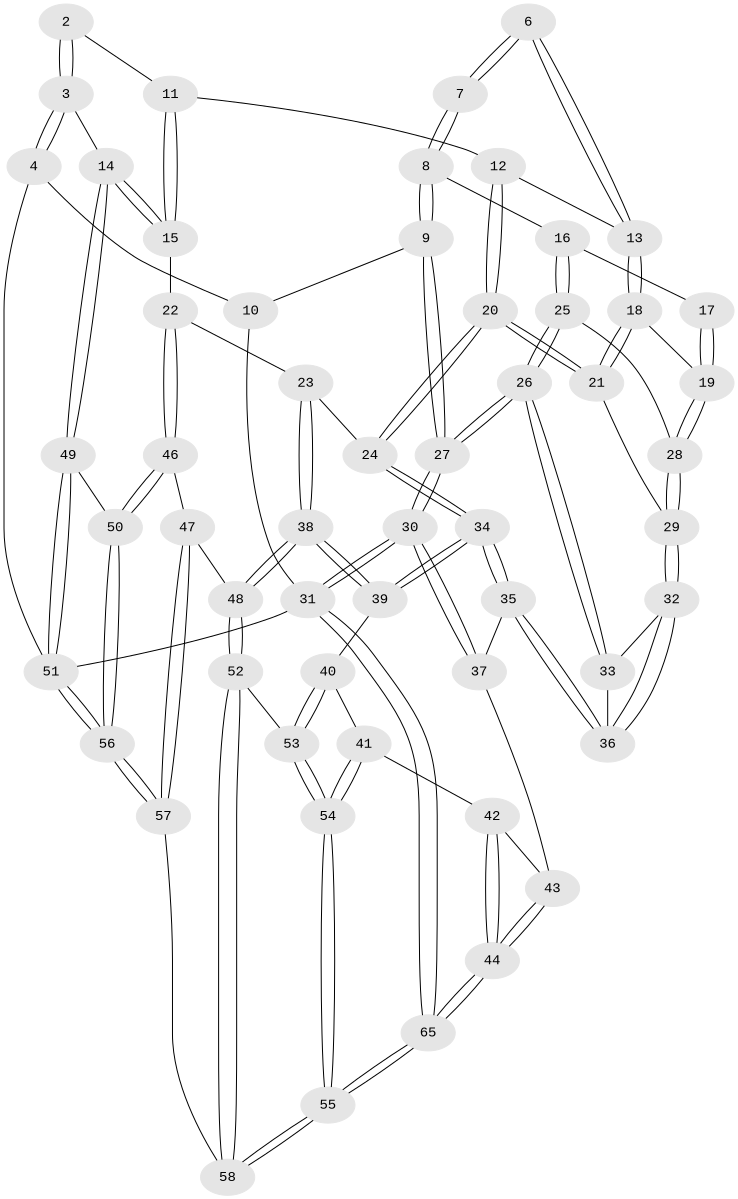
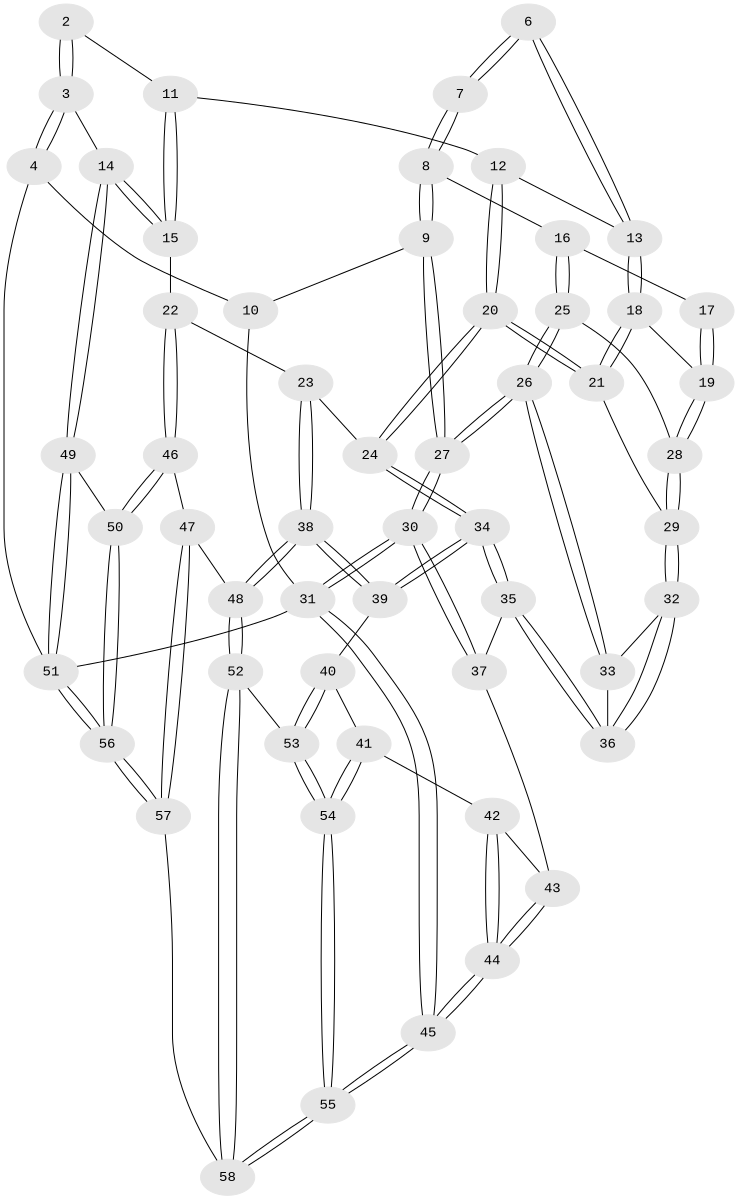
node "65": label "65" -> "45"
